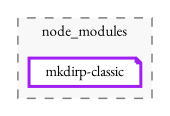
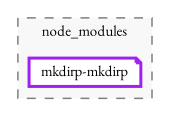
node "mkdirp-classic": label "mkdirp-classic" -> "mkdirp-mkdirp"
